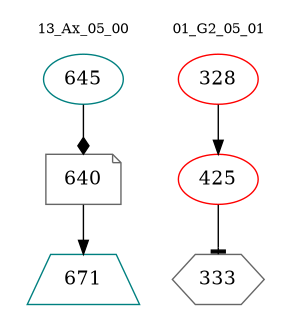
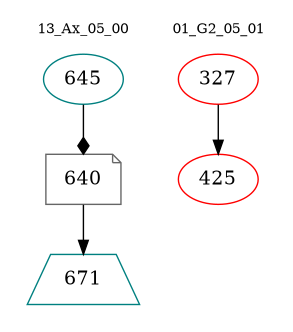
node "328": label "328" -> "327"
node "333": removed
